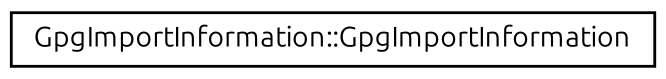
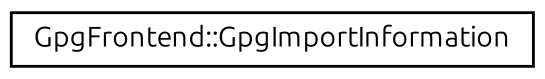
node "GpgImportInformation::GpgImportInformation": label "GpgImportInformation::GpgImportInformation" -> "GpgFrontend::GpgImportInformation"
